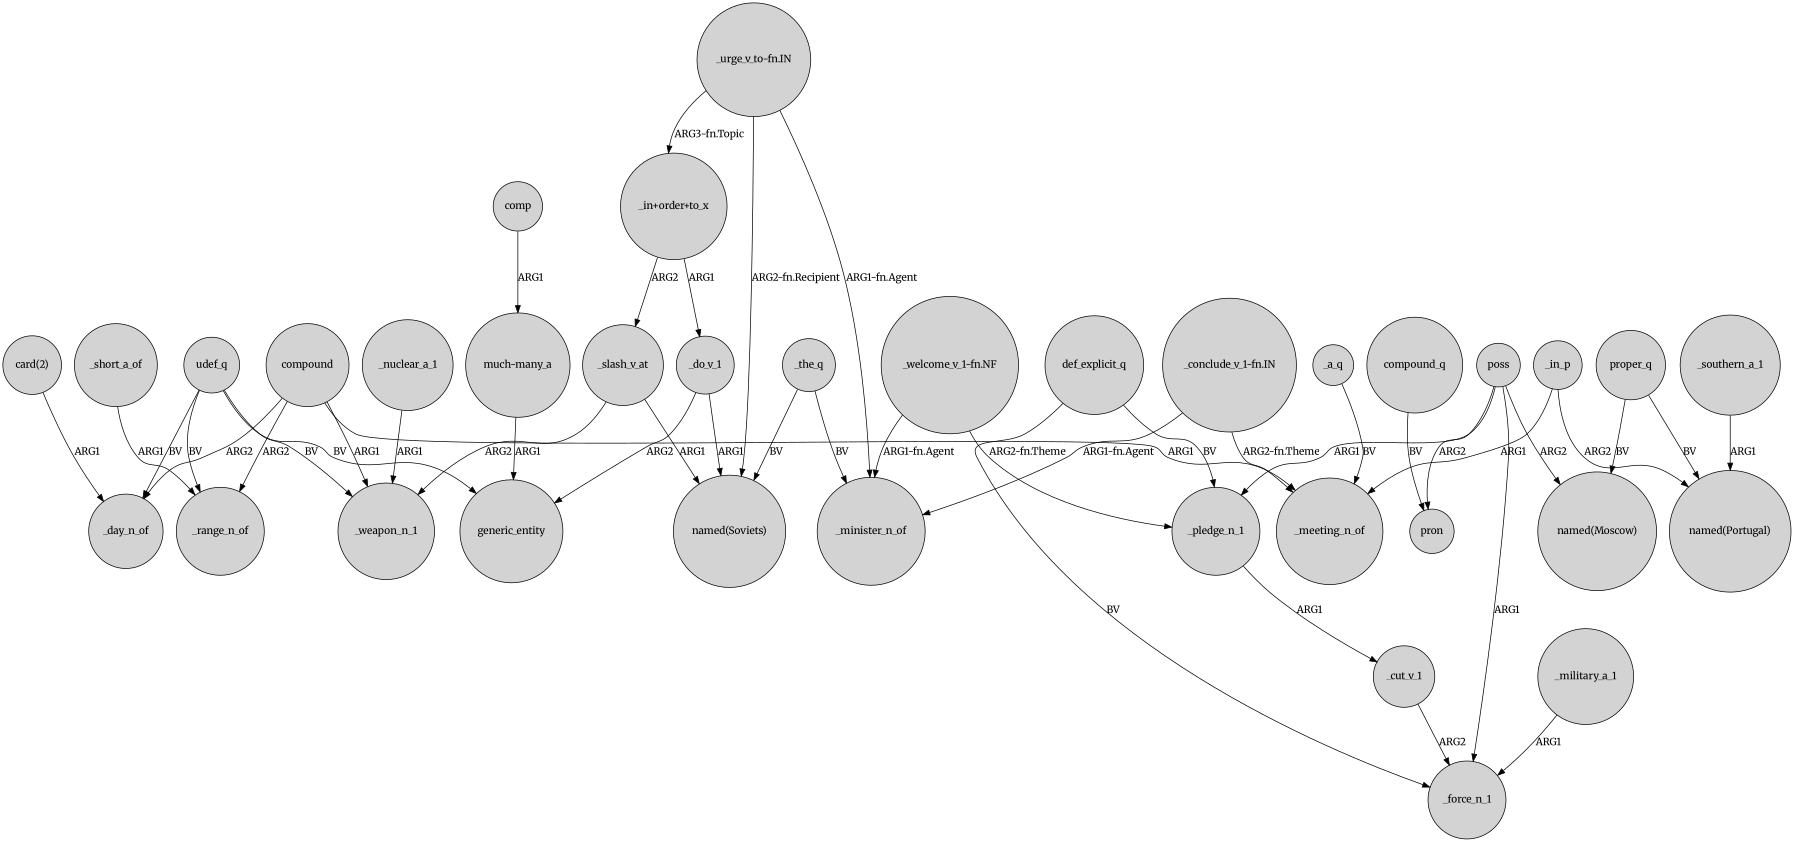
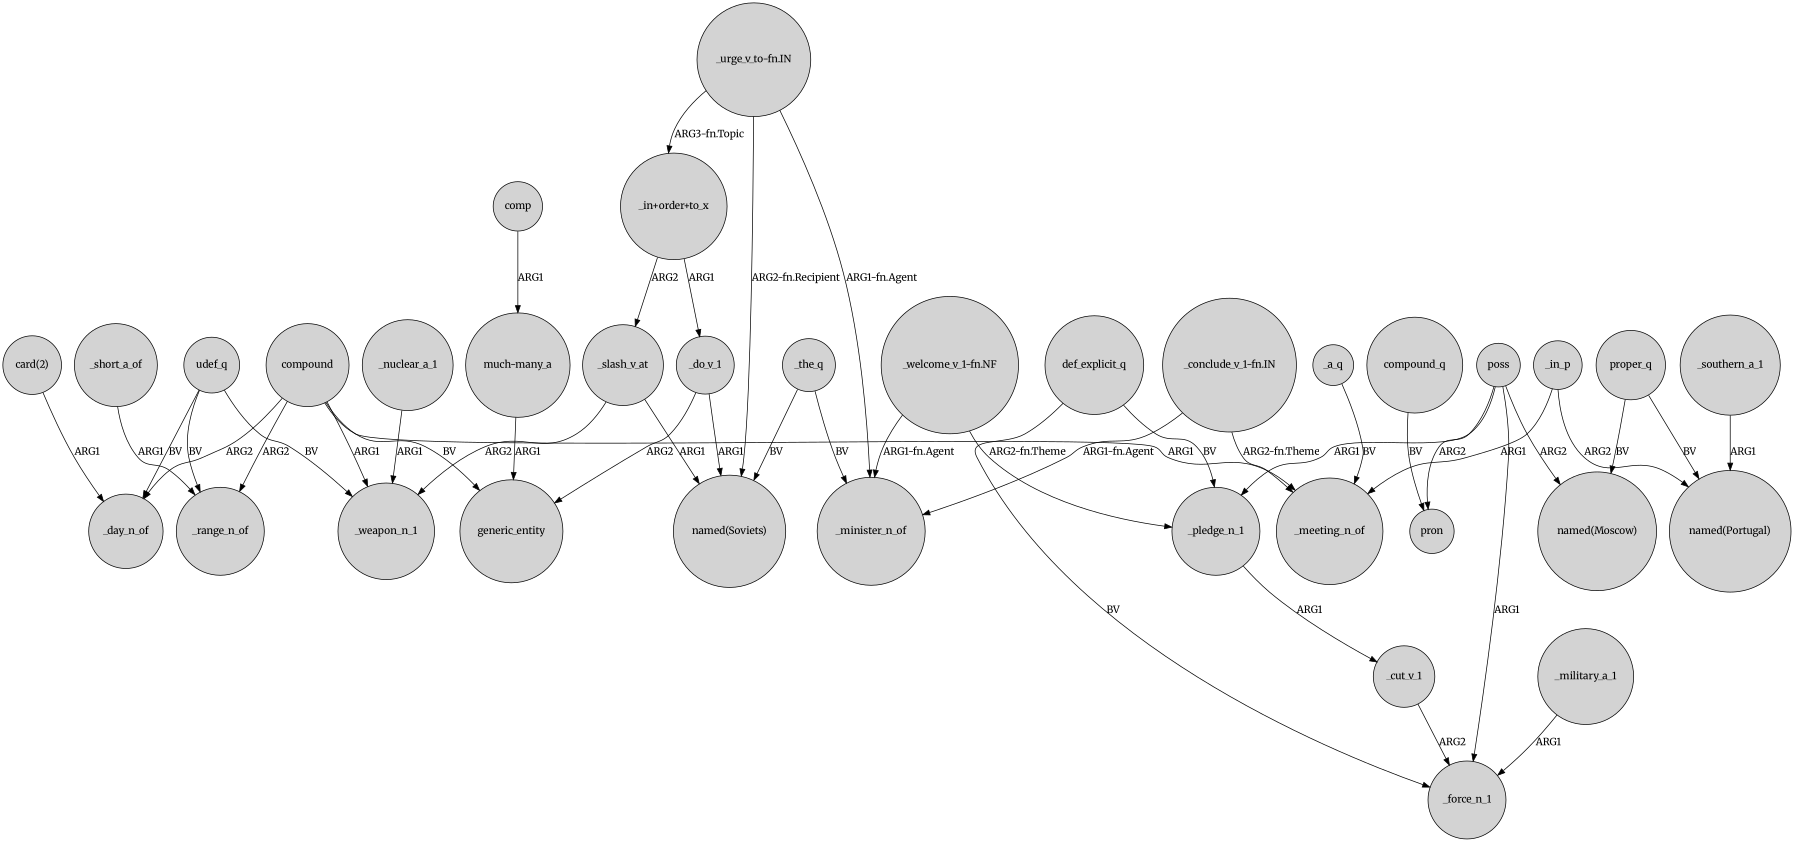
edge "udef_q" -> "generic_entity": now "compound" -> "generic_entity"
